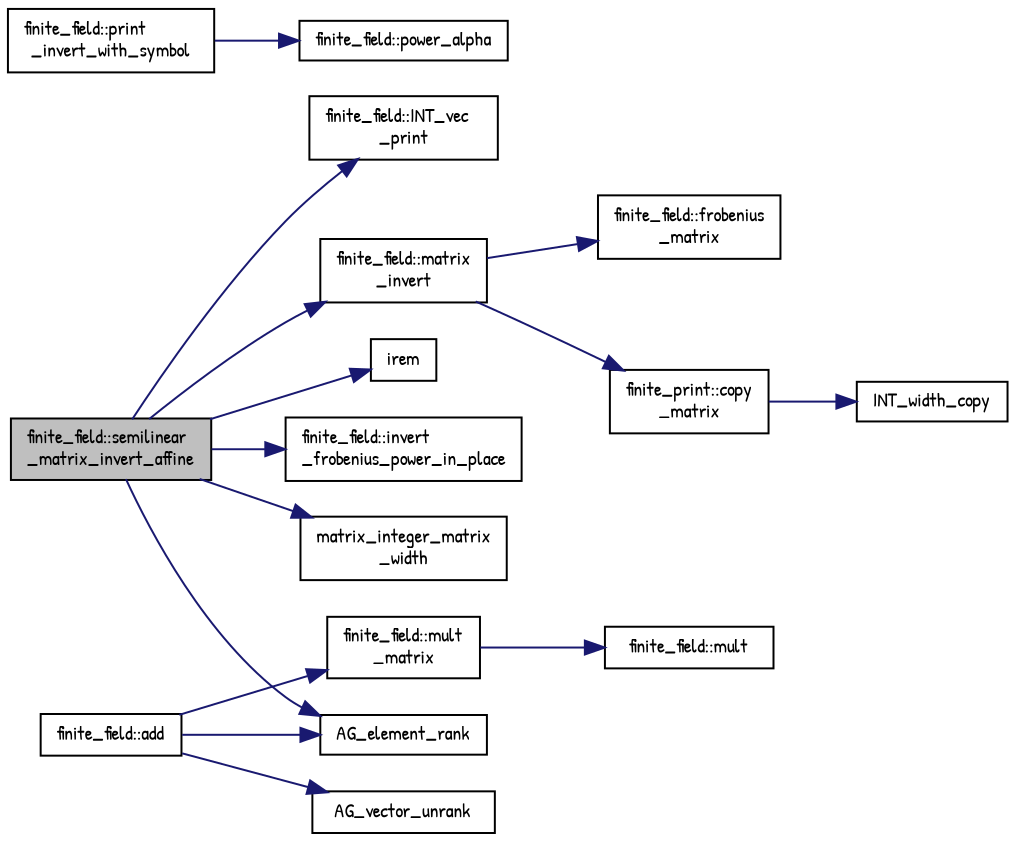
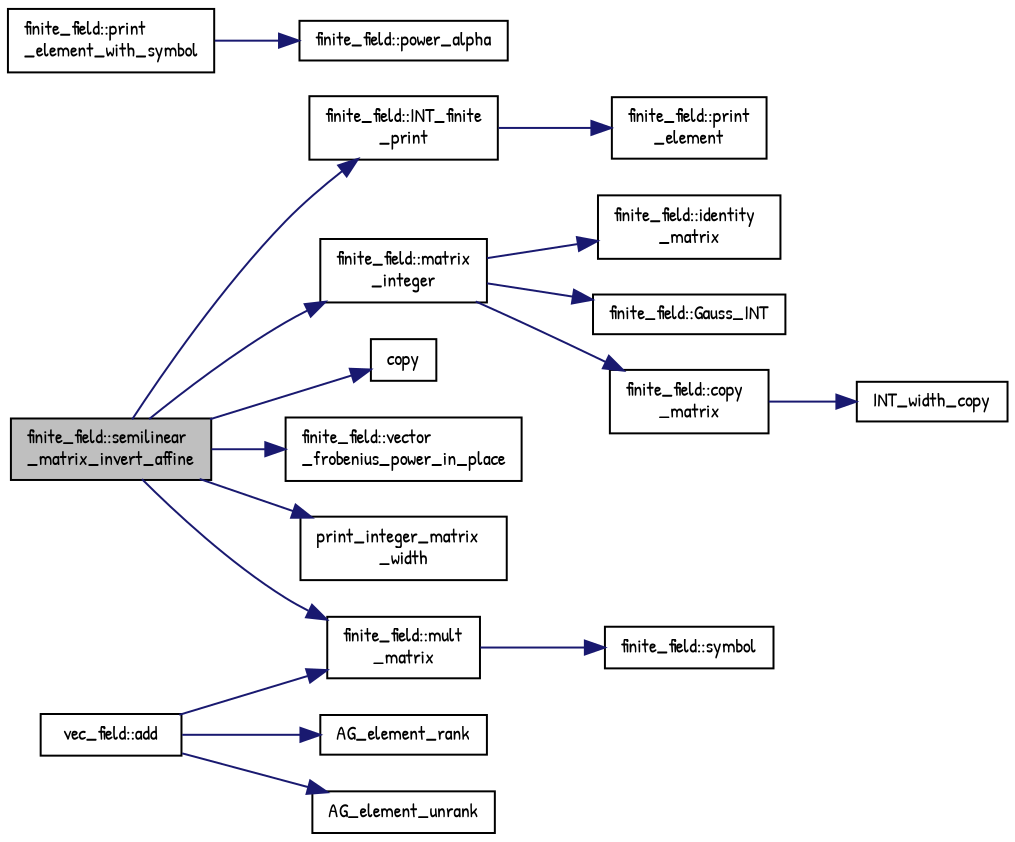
node "finite_field::print _invert_with_symbol": label "finite_field::print _invert_with_symbol" -> "finite_field::print _element_with_symbol"
node "finite_field::INT_vec _print": label "finite_field::INT_vec _print" -> "finite_field::INT_finite _print"
node "finite_field::print _element": added
node "finite_field::frobenius _matrix": label "finite_field::frobenius _matrix" -> "finite_field::identity _matrix"
node "finite_field::matrix _invert": label "finite_field::matrix _invert" -> "finite_field::matrix _integer"
node "finite_field::Gauss_INT": added
node "irem": label "irem" -> "copy"
node "finite_print::copy _matrix": label "finite_print::copy _matrix" -> "finite_field::copy _matrix"
node "finite_field::invert _frobenius_power_in_place": label "finite_field::invert _frobenius_power_in_place" -> "finite_field::vector _frobenius_power_in_place"
node "matrix_integer_matrix _width": label "matrix_integer_matrix _width" -> "print_integer_matrix _width"
edge "finite_field::semilinear _matrix_invert_affine" -> "AG_element_rank": now "finite_field::semilinear _matrix_invert_affine" -> "finite_field::mult _matrix"
node "finite_field::mult": label "finite_field::mult" -> "finite_field::symbol"
node "finite_field::add": label "finite_field::add" -> "vec_field::add"
node "AG_vector_unrank": label "AG_vector_unrank" -> "AG_element_unrank"
